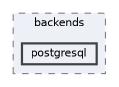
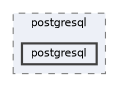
cluster "backends": label "backends" -> "postgresql"
